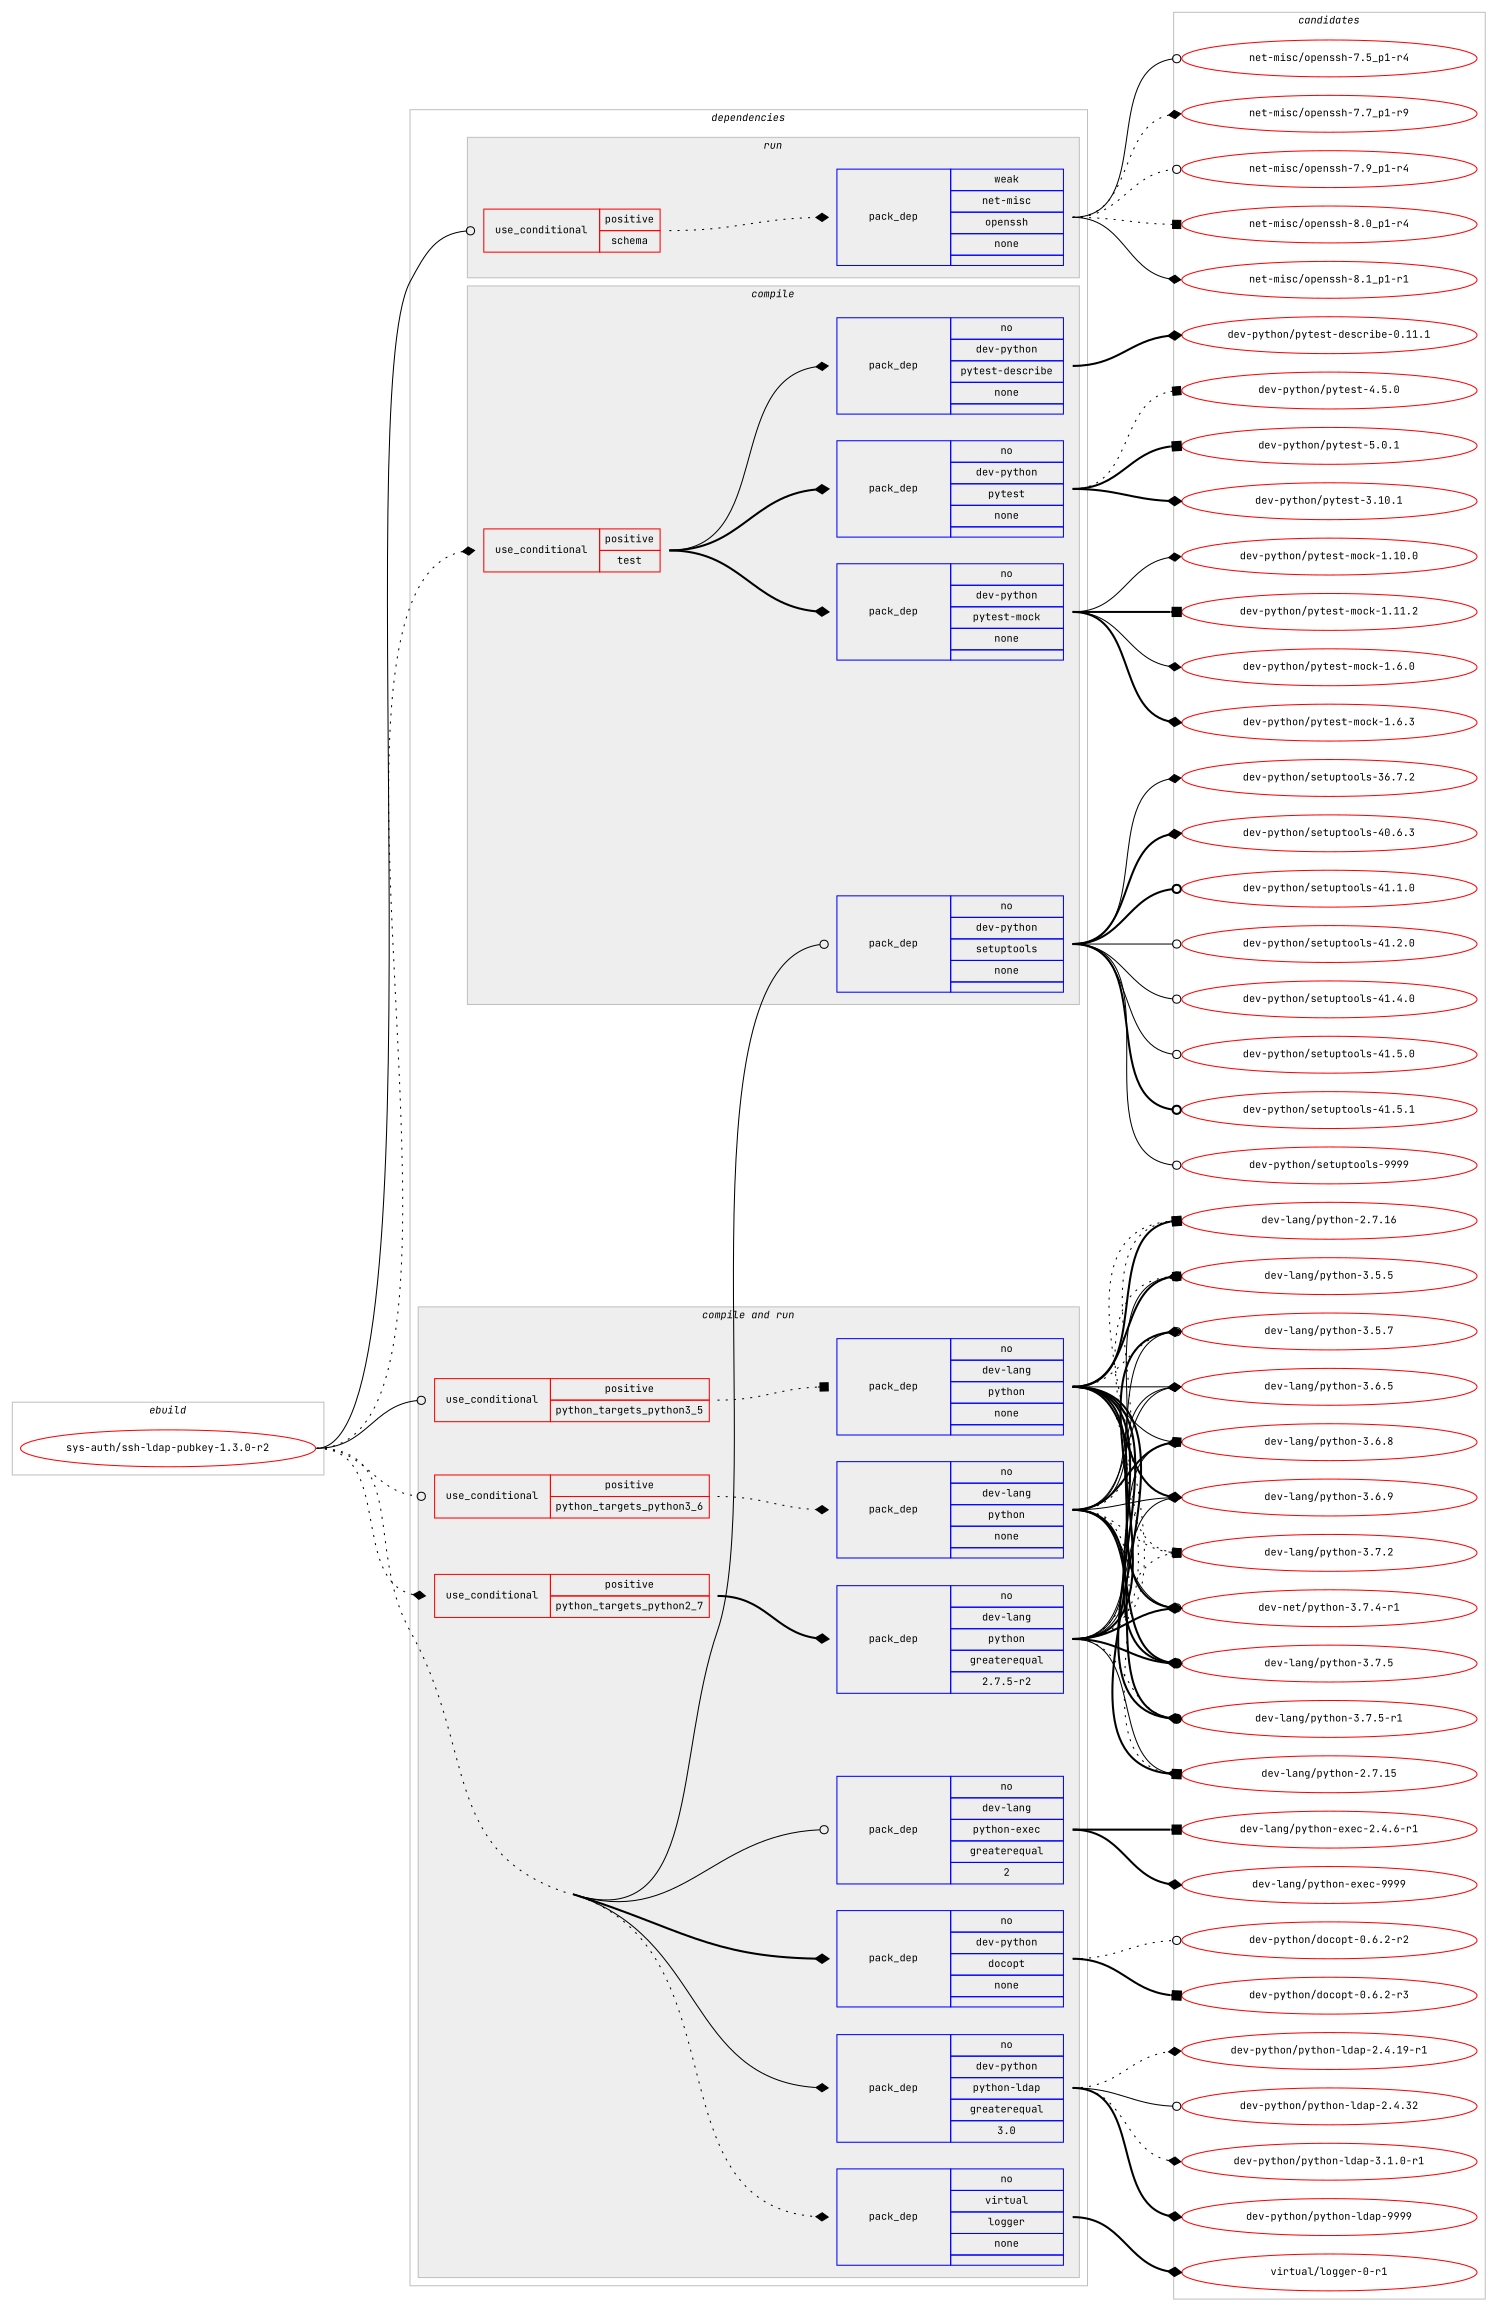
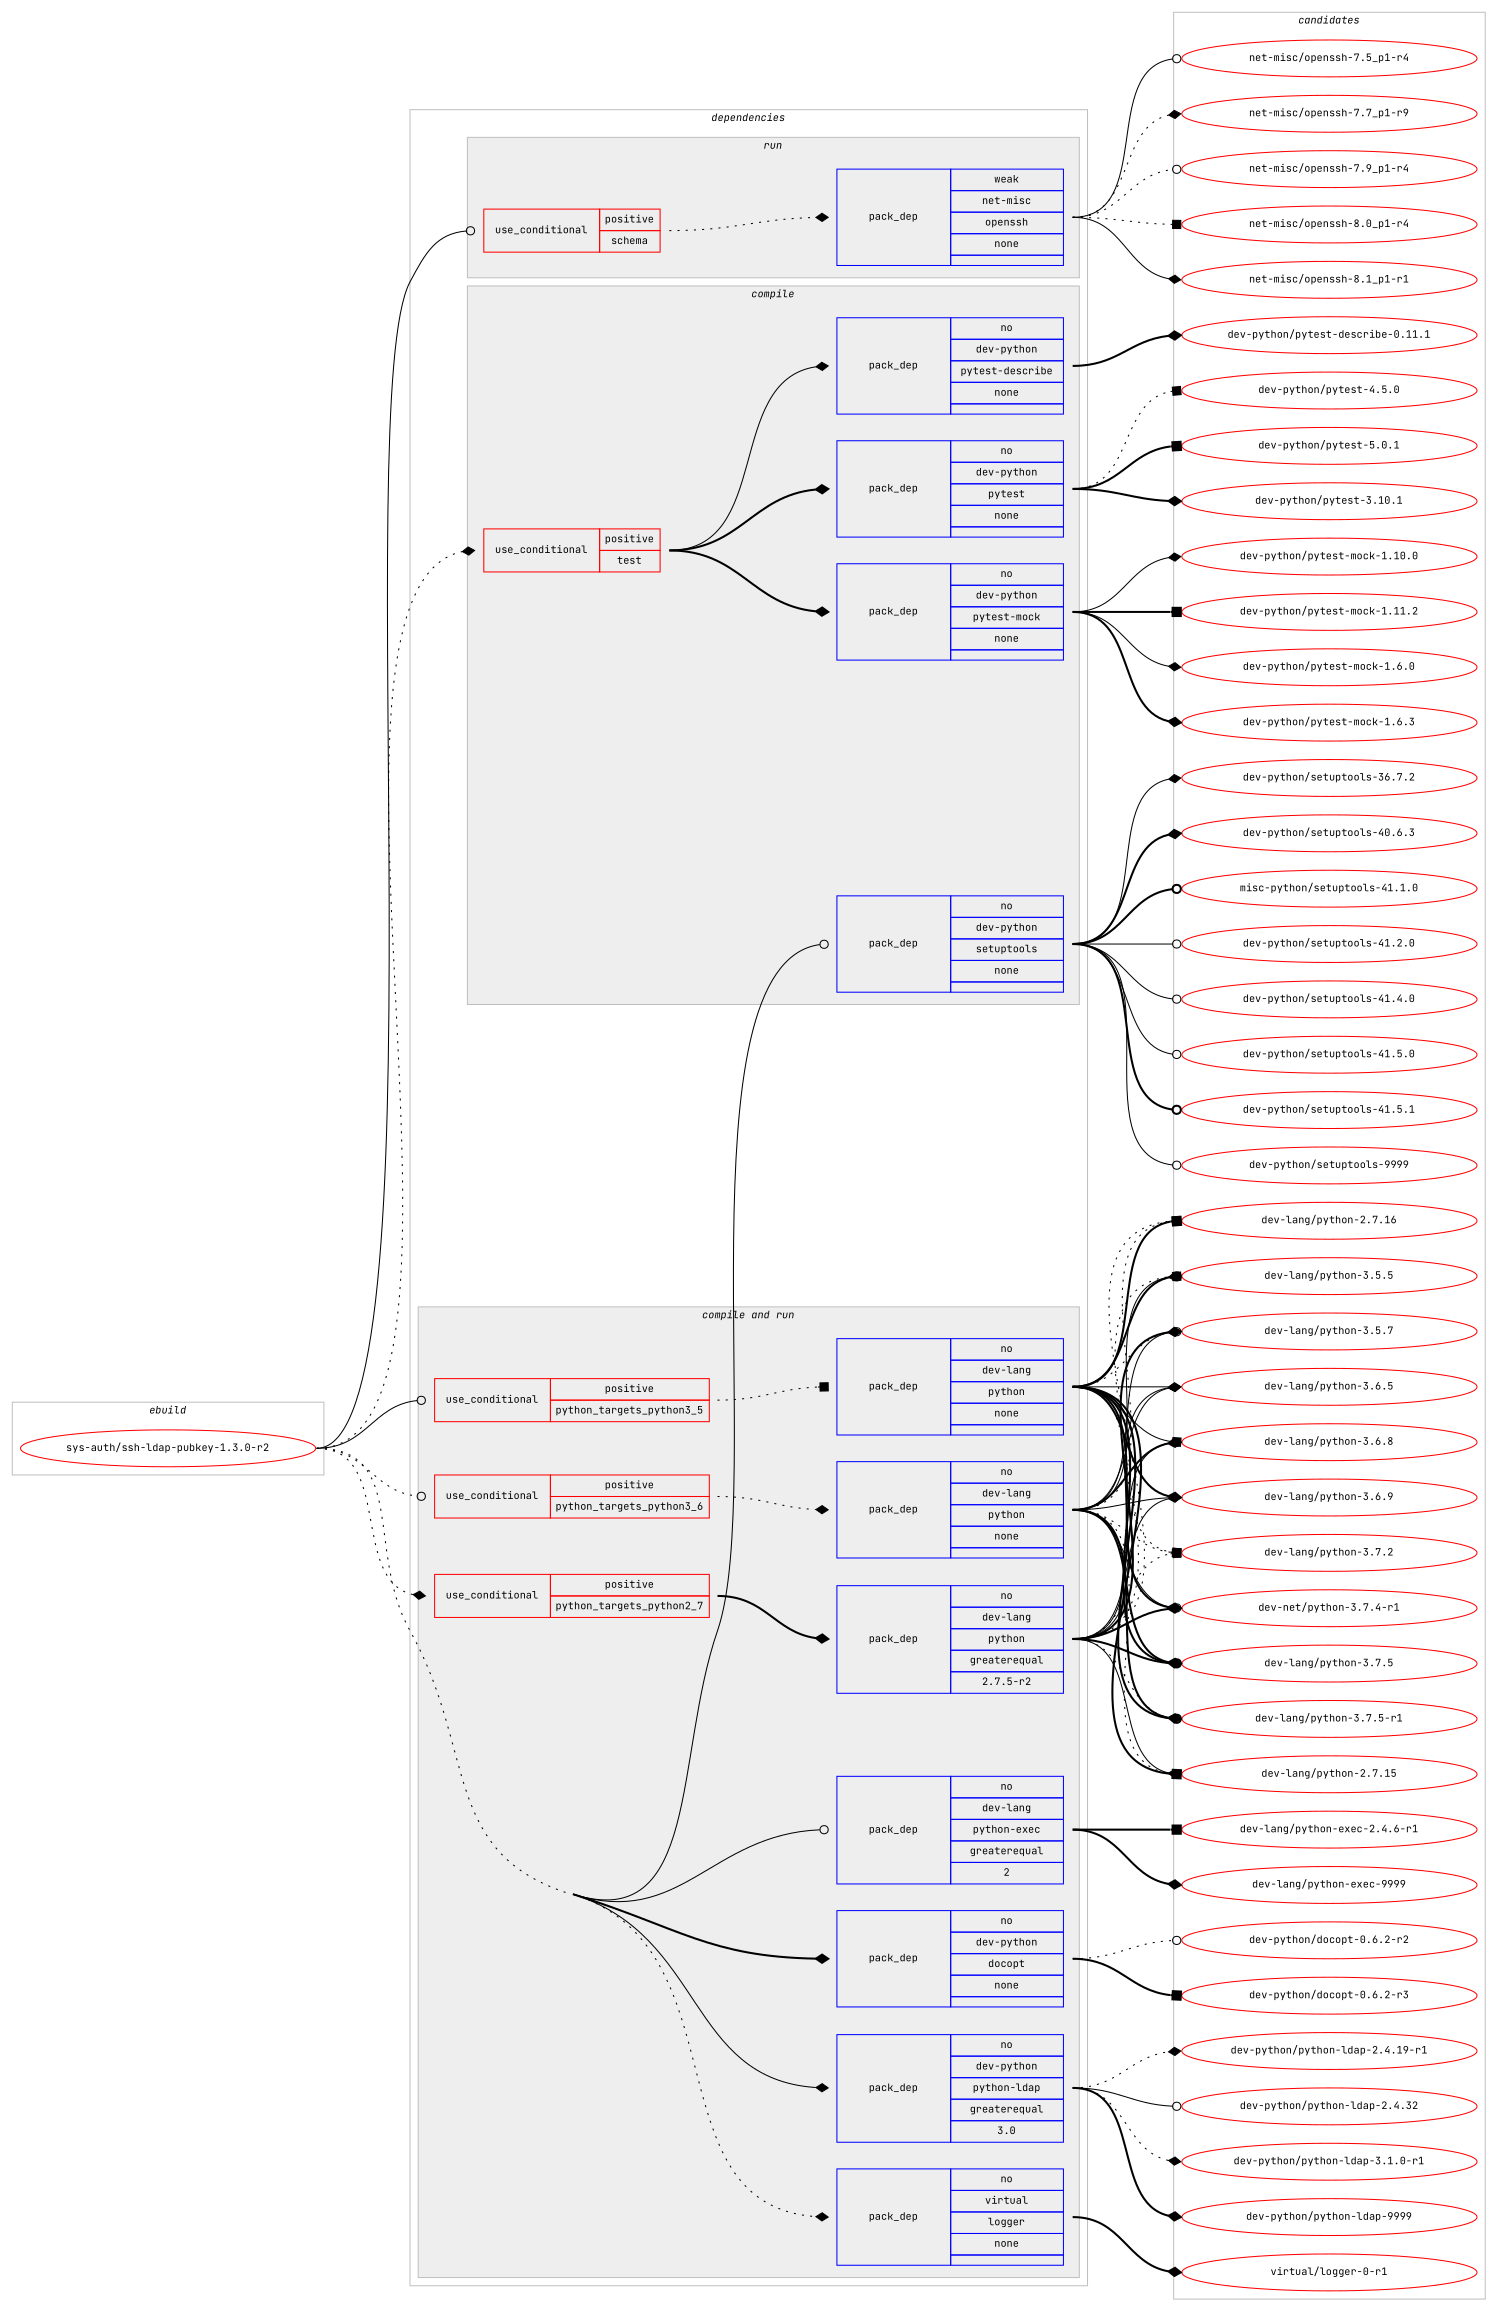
node "dev-python/setuptools-41.1.0": label "dev-python/setuptools-41.1.0" -> "misc-python/setuptools-41.1.0"
